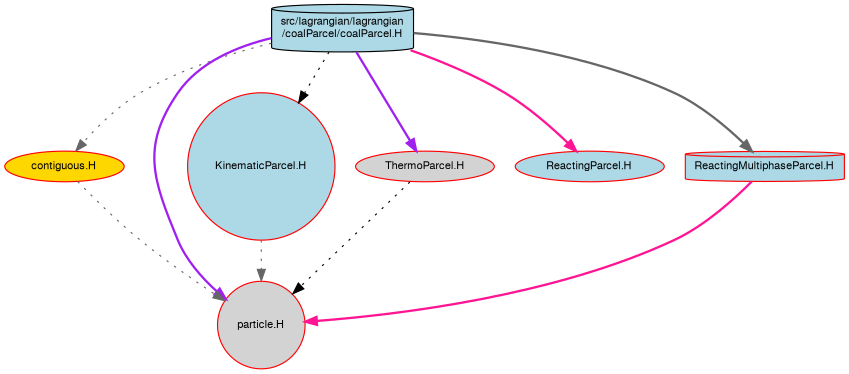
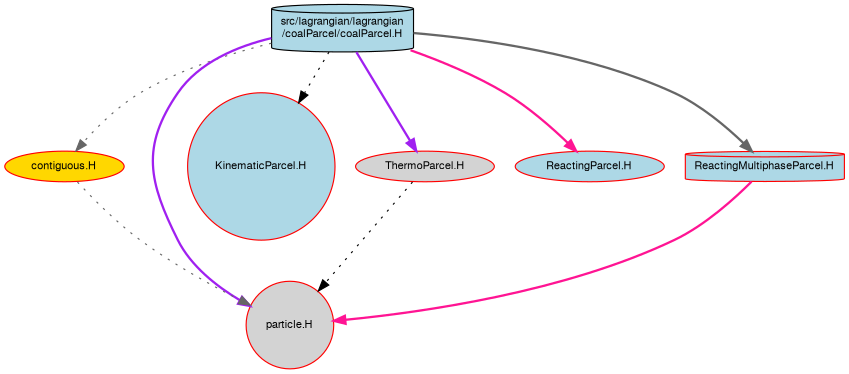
edge "KinematicParcel.H" -> "particle.H": removed
